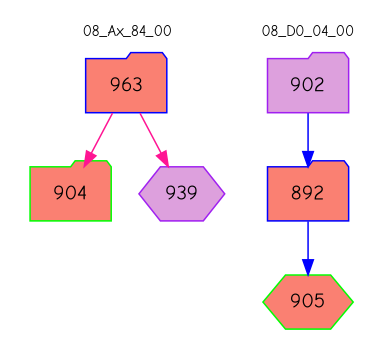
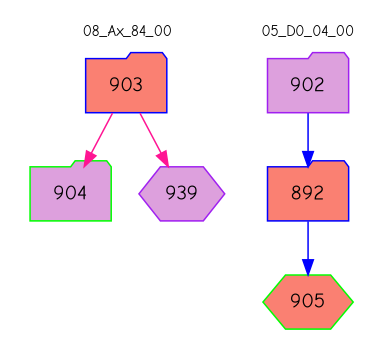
cluster "08_D0_04_00": label "08_D0_04_00" -> "05_D0_04_00"
node "963": label "963" -> "903"
node "904": fillcolor salmon -> plum
